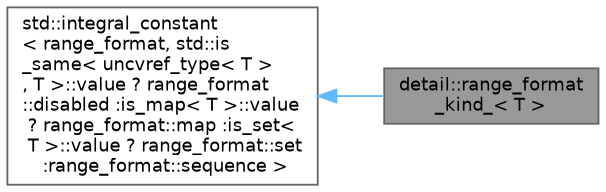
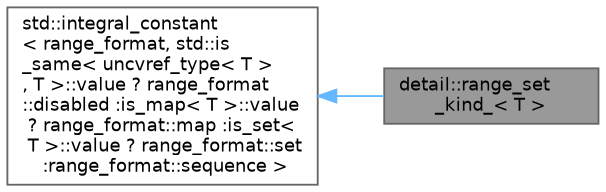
node "detail::range_format _kind_< T >": label "detail::range_format _kind_< T >" -> "detail::range_set _kind_< T >"
